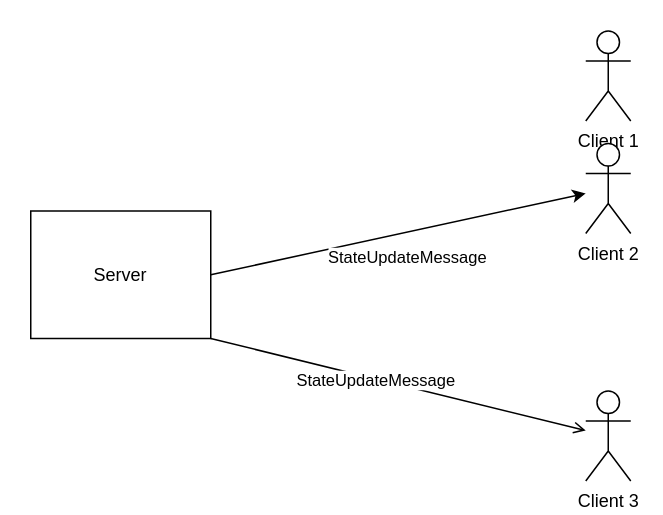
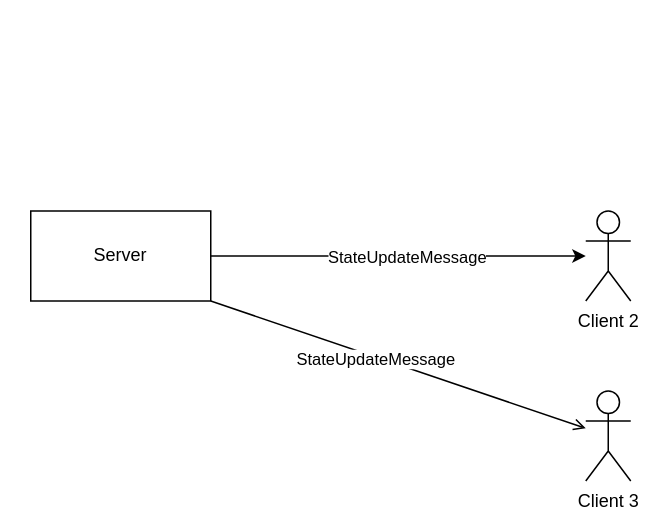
node "Client 1": removed
node "Client 2": moved (608, 188) -> (608, 256)
node "Server": size 180x128 -> 180x90
